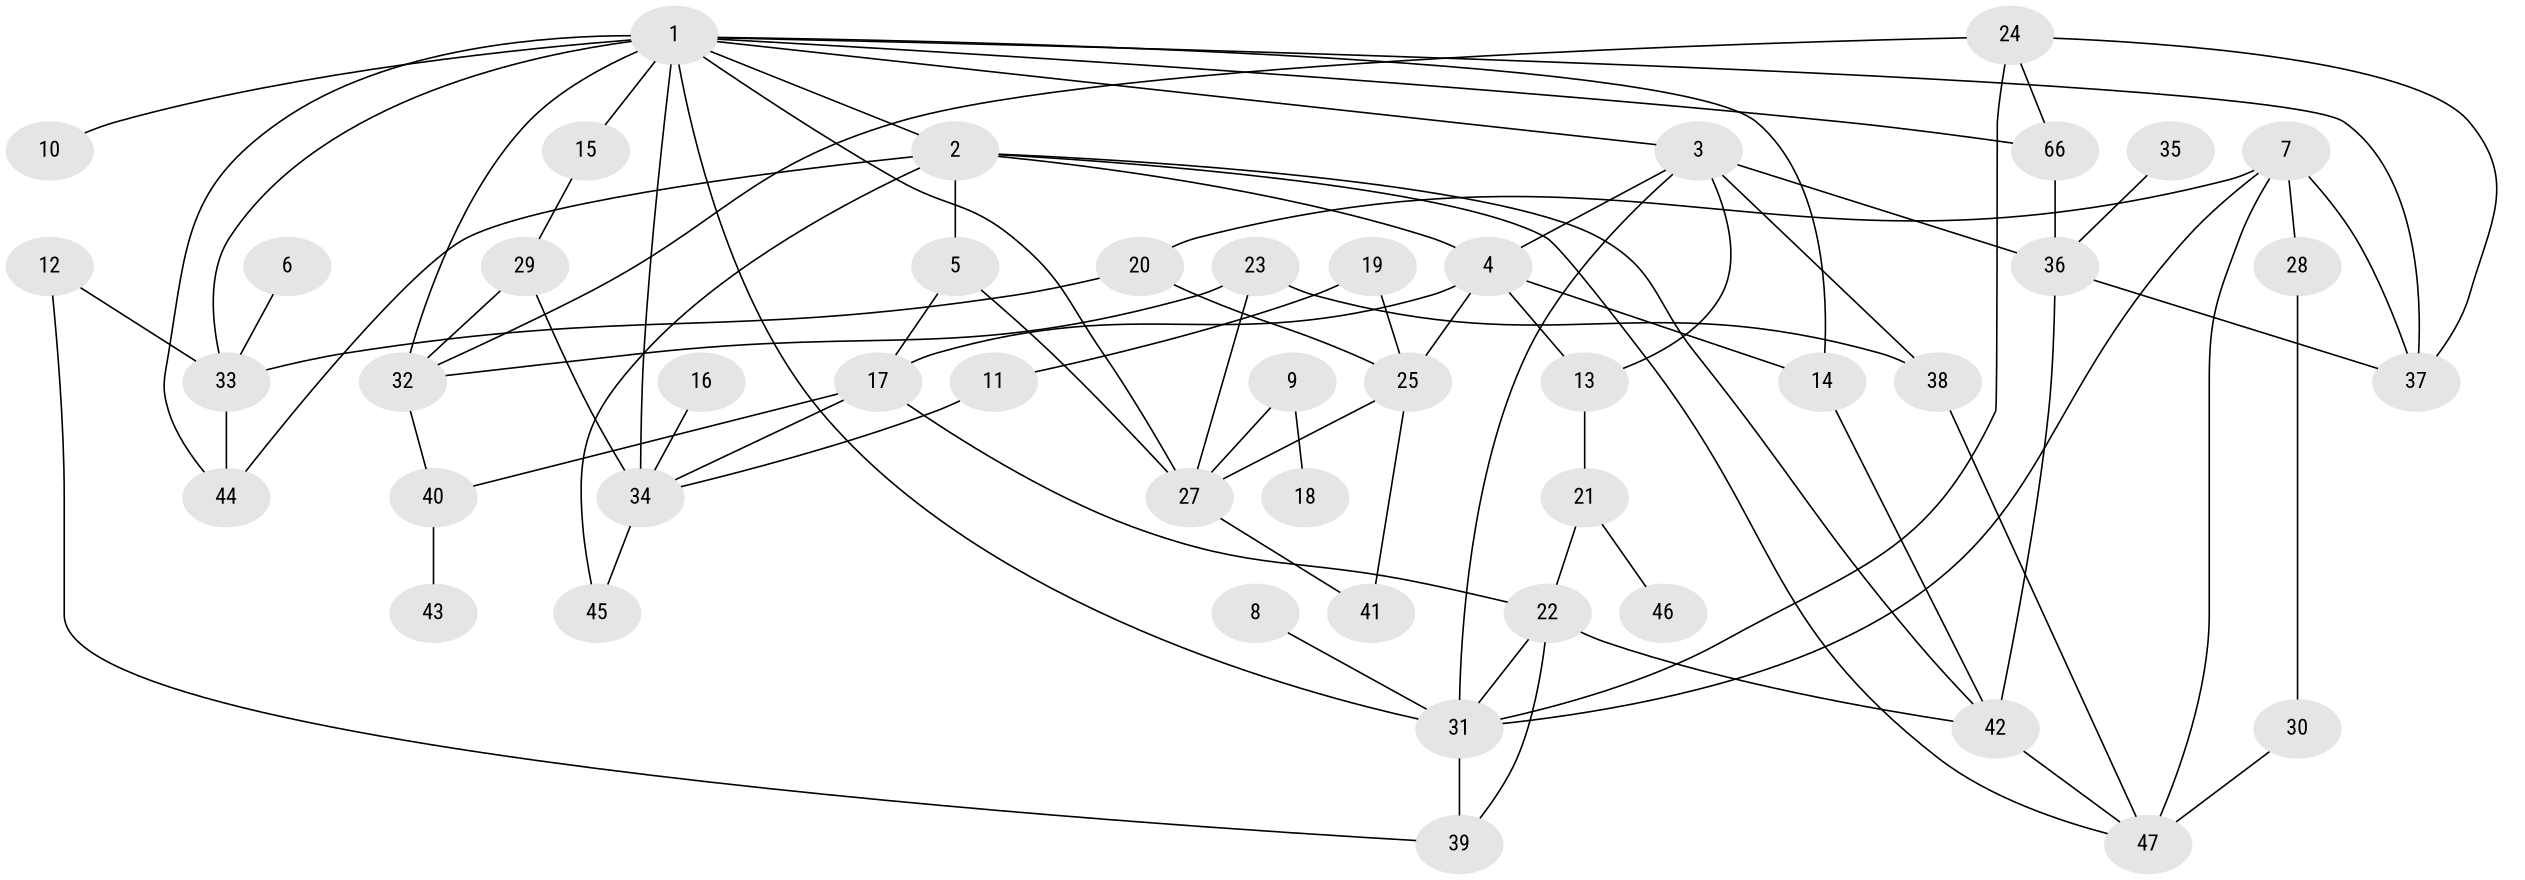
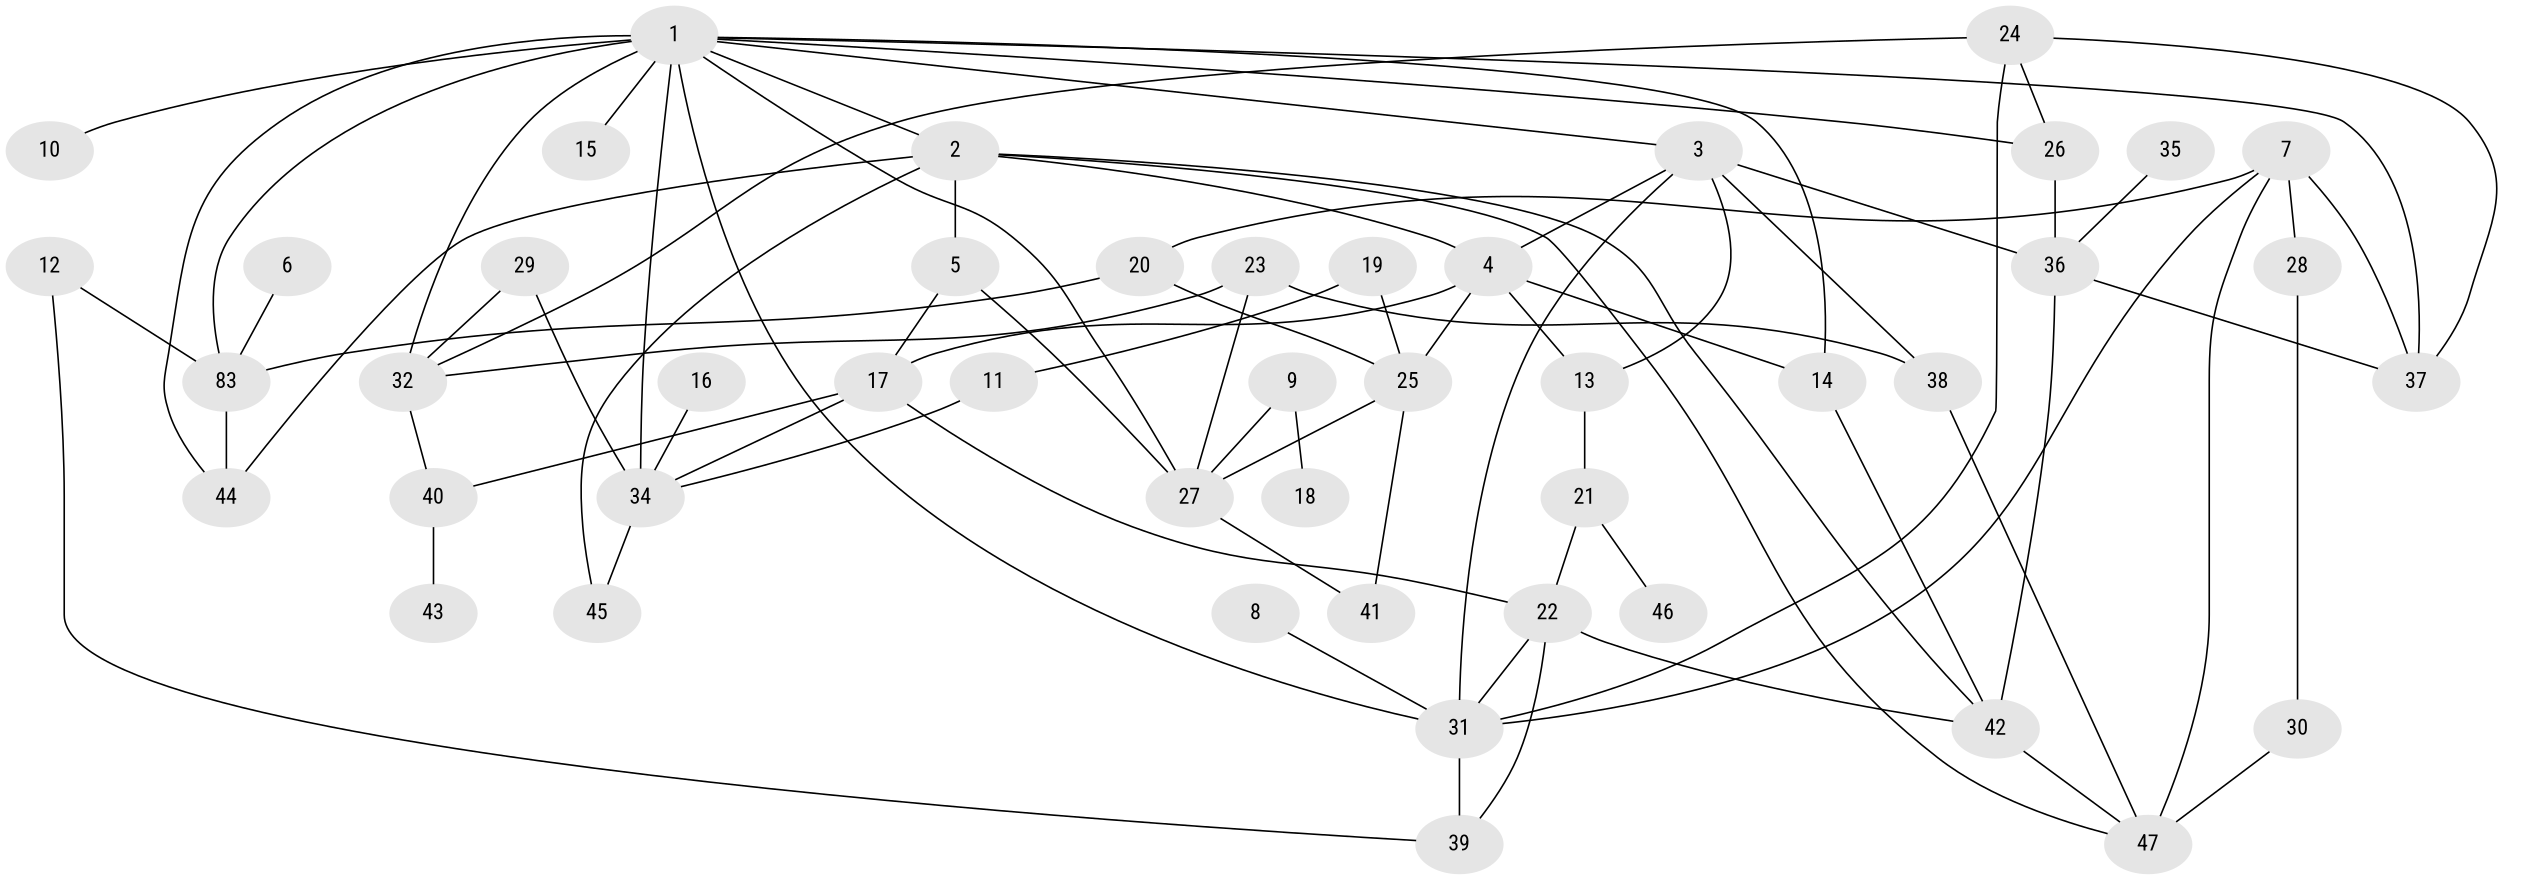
node "66": label "66" -> "26"
edge "15" -- "29": removed
node "33": label "33" -> "83"
